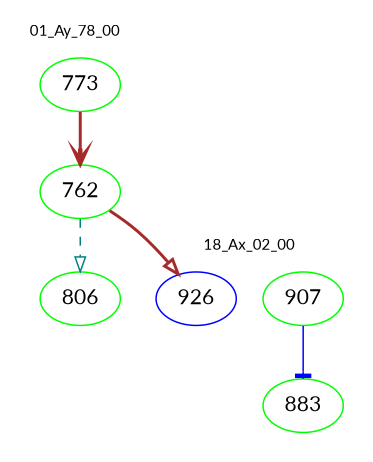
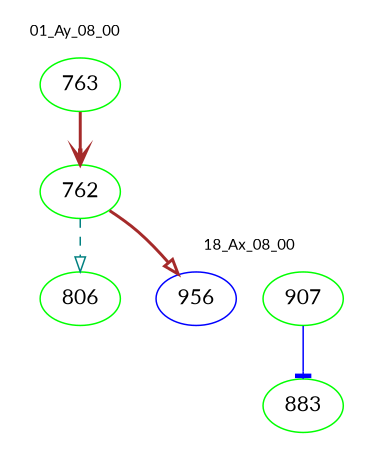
cluster "01_Ay_78_00": label "01_Ay_78_00" -> "01_Ay_08_00"
node "773": label "773" -> "763"
cluster "18_Ax_02_00": label "18_Ax_02_00" -> "18_Ax_08_00"
node "926": label "926" -> "956"
